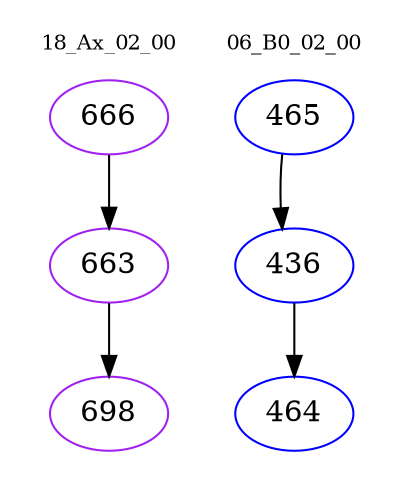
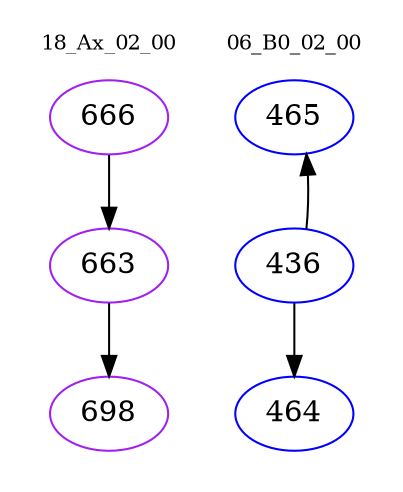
edge "465" -> "436": reversed
